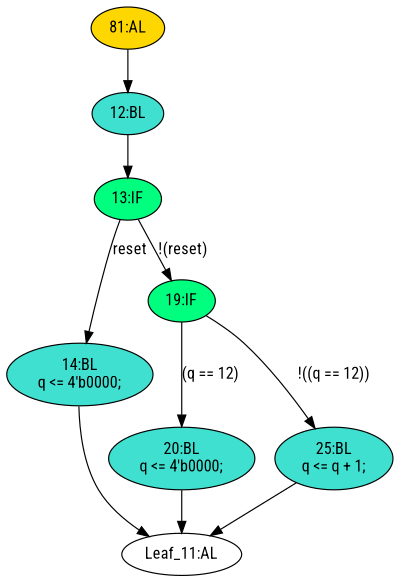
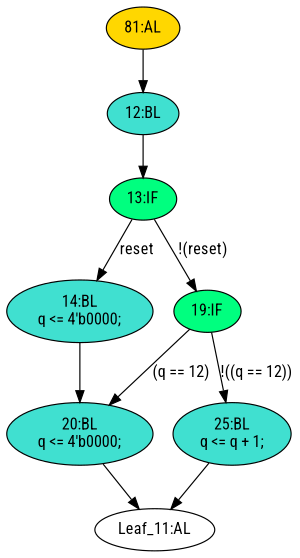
edge "14:BL q <= 4'b0000;" -> "Leaf_11:AL": now "14:BL q <= 4'b0000;" -> "20:BL q <= 4'b0000;"
